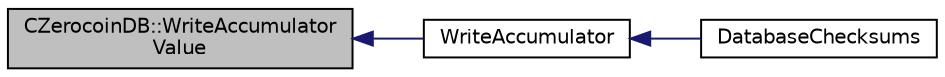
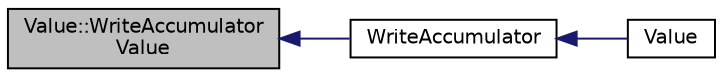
node "CZerocoinDB::WriteAccumulator Value": label "CZerocoinDB::WriteAccumulator Value" -> "Value::WriteAccumulator Value"
node "DatabaseChecksums": label "DatabaseChecksums" -> "Value"
